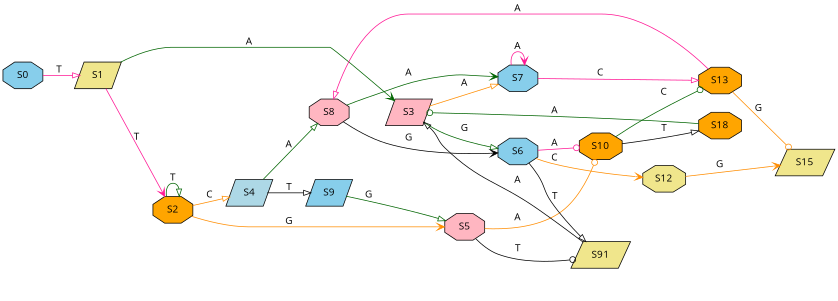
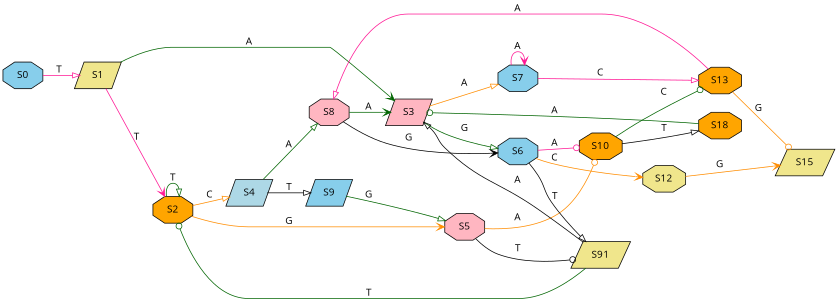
edge "S8" -> "S7": now "S8" -> "S3"
edge "S91" -> "S2": added, label "T"
